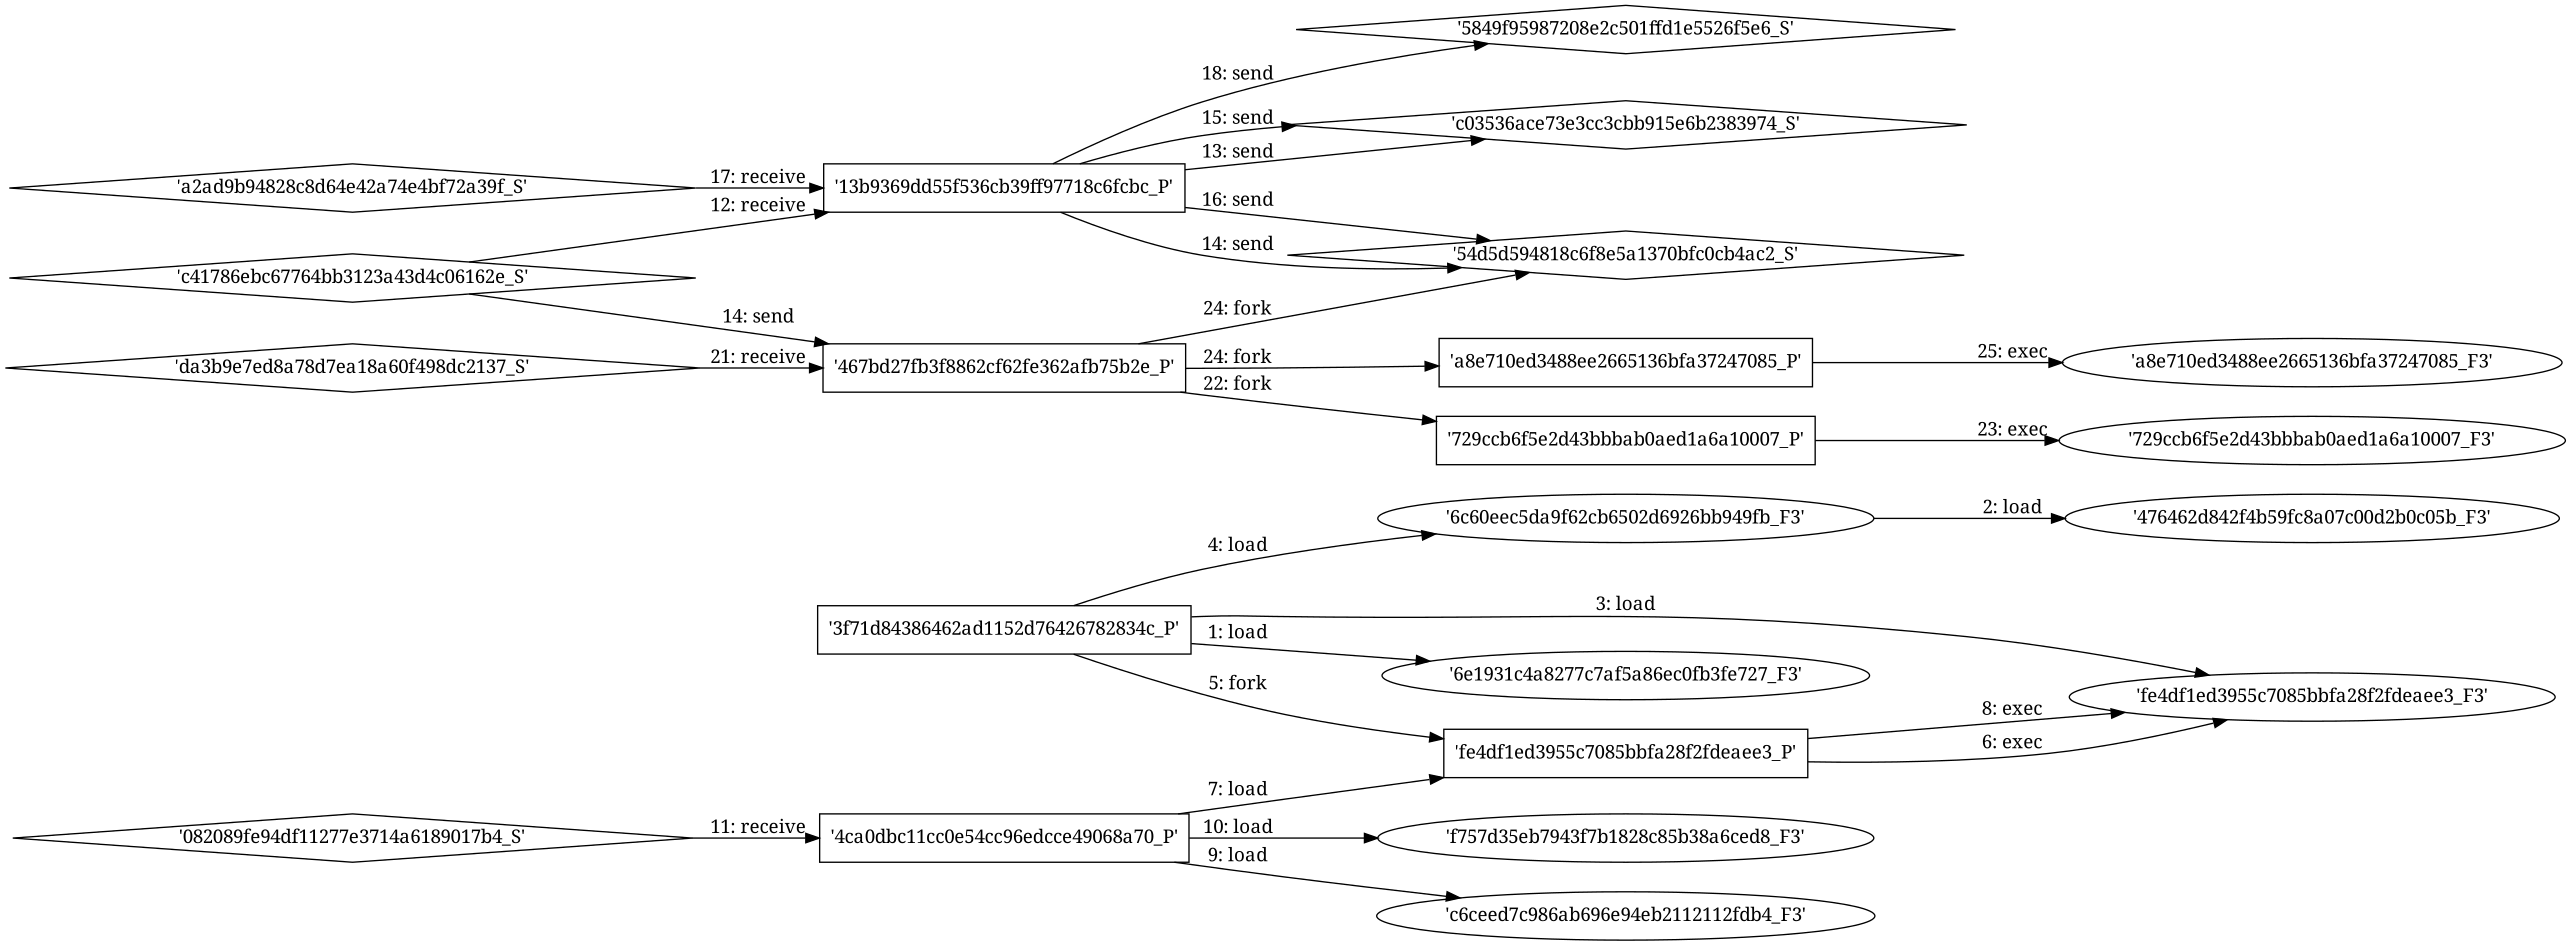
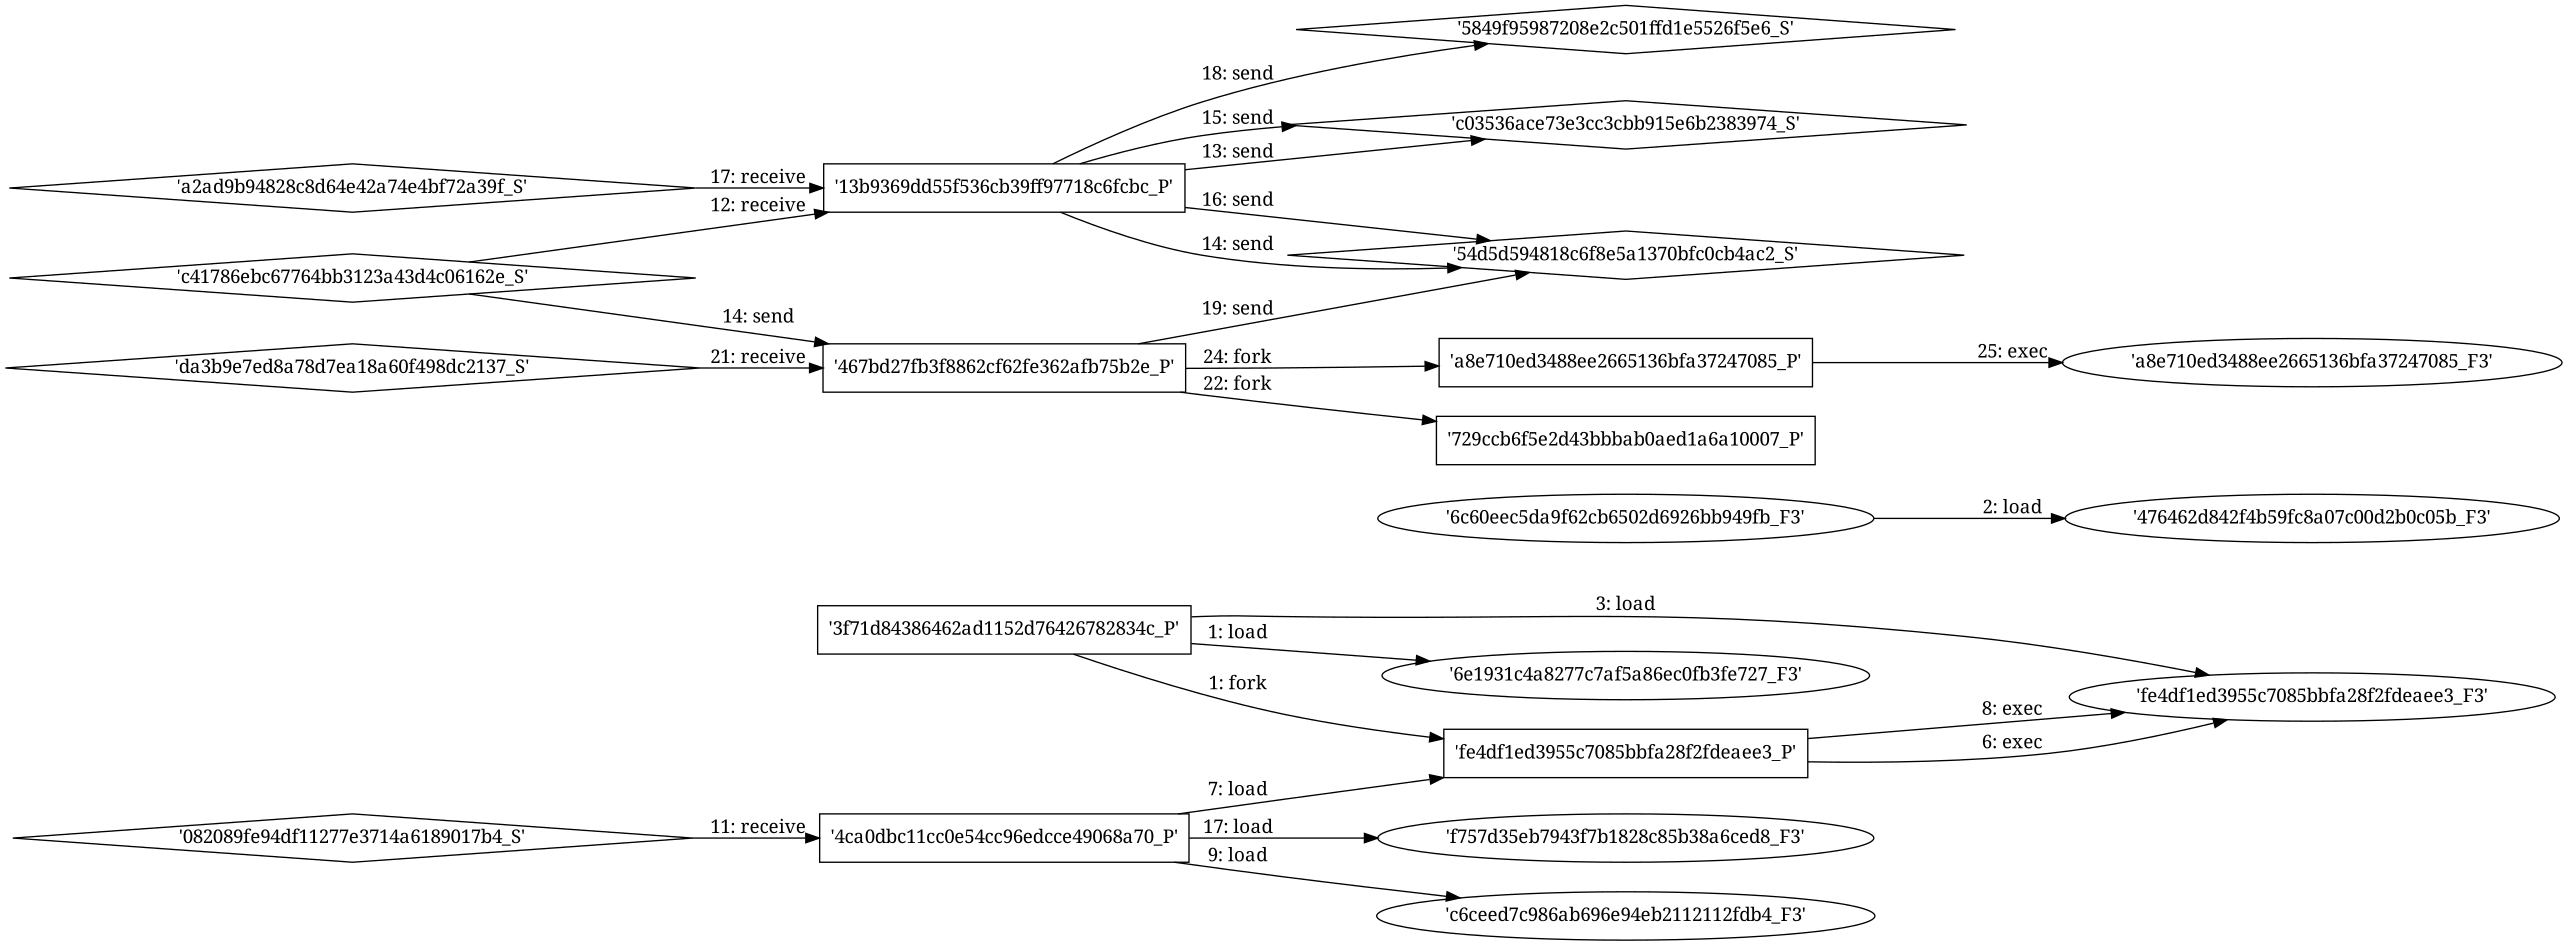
edge "'467bd27fb3f8862cf62fe362afb75b2e_P'" -> "'54d5d594818c6f8e5a1370bfc0cb4ac2_S'": label "24: fork" -> "19: send"
node "'729ccb6f5e2d43bbbab0aed1a6a10007_F3'": removed
edge "'3f71d84386462ad1152d76426782834c_P'" -> "'6c60eec5da9f62cb6502d6926bb949fb_F3'": removed, label "4: load"
edge "'3f71d84386462ad1152d76426782834c_P'" -> "'fe4df1ed3955c7085bbfa28f2fdeaee3_P'": label "5: fork" -> "1: fork"
edge "'4ca0dbc11cc0e54cc96edcce49068a70_P'" -> "'f757d35eb7943f7b1828c85b38a6ced8_F3'": label "10: load" -> "17: load"
